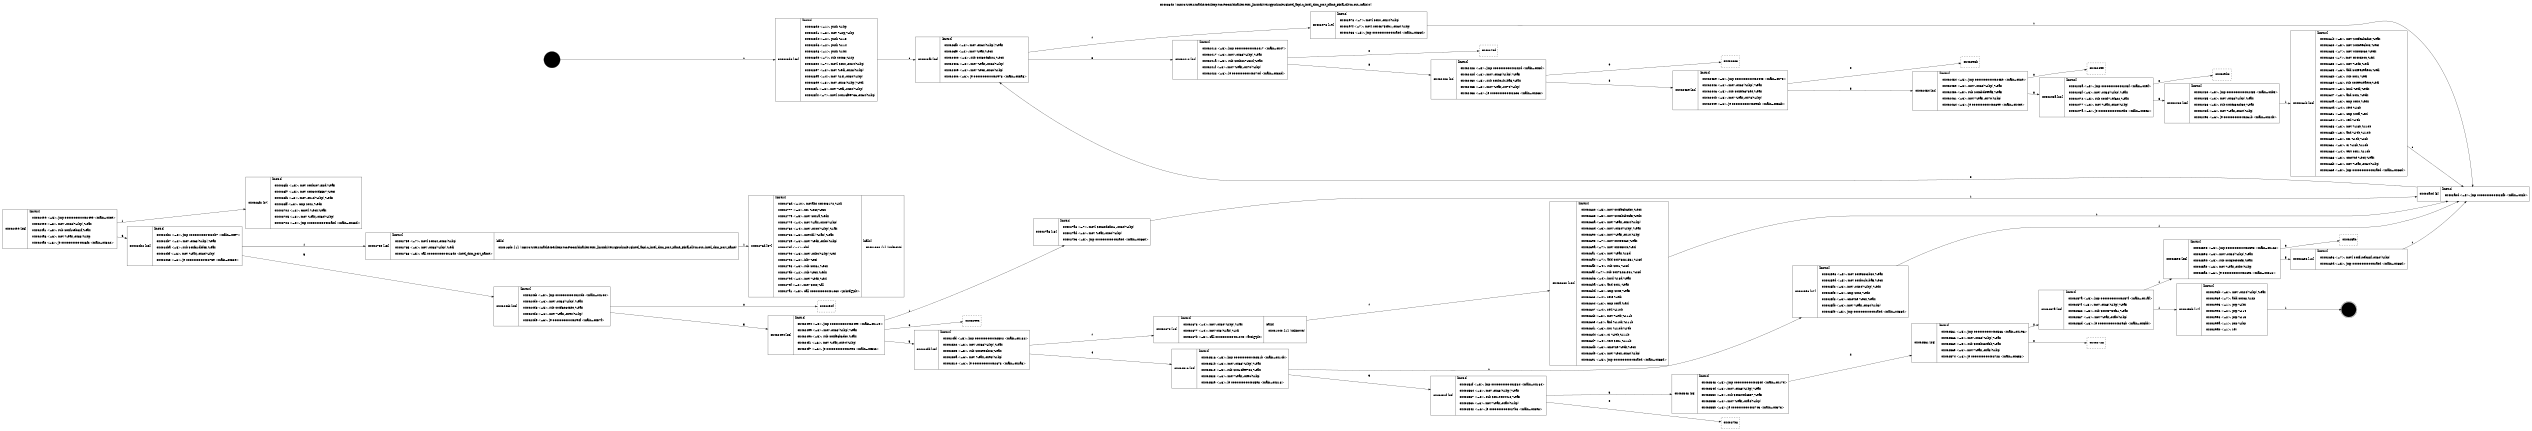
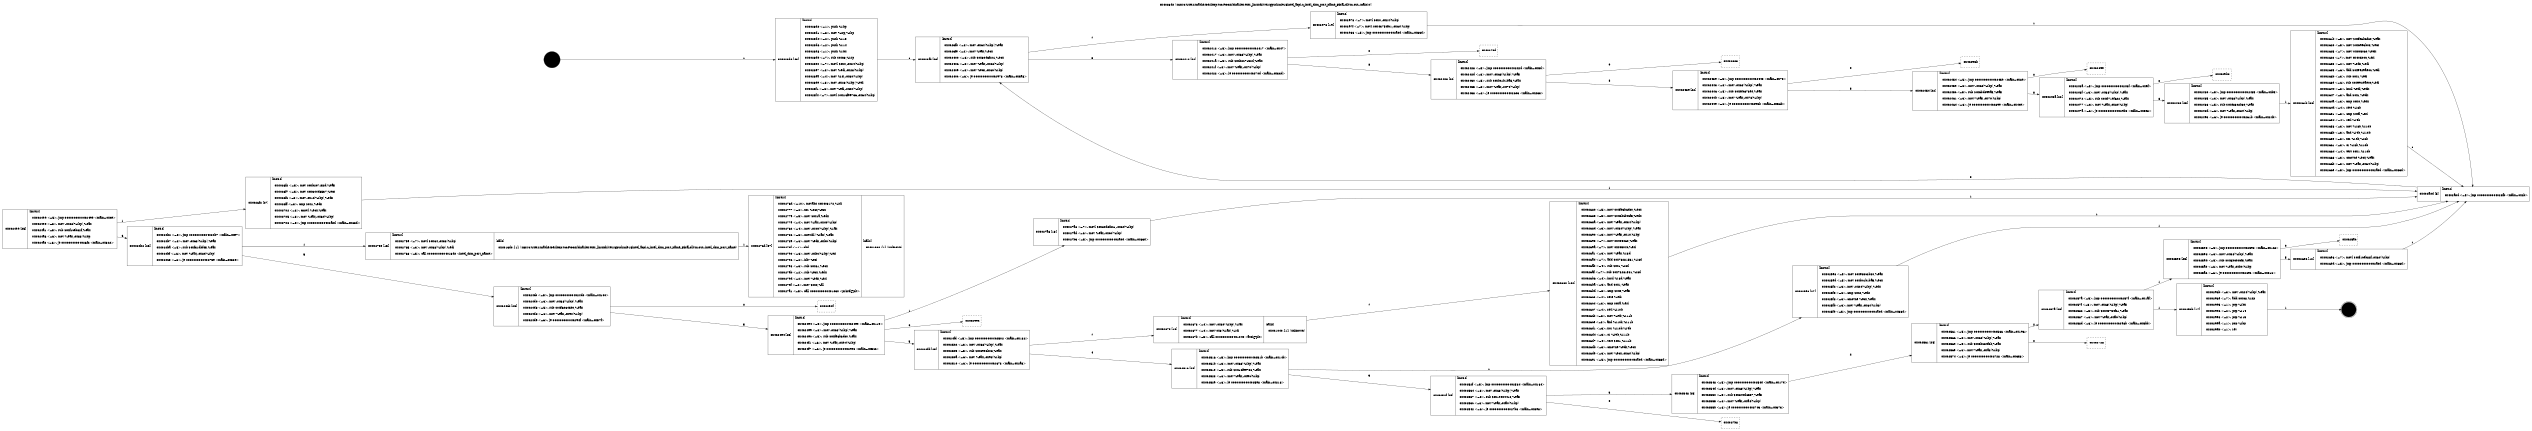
edge "0x4026f2 [27]" -> "0x402a0d [5]": added, label "1"
